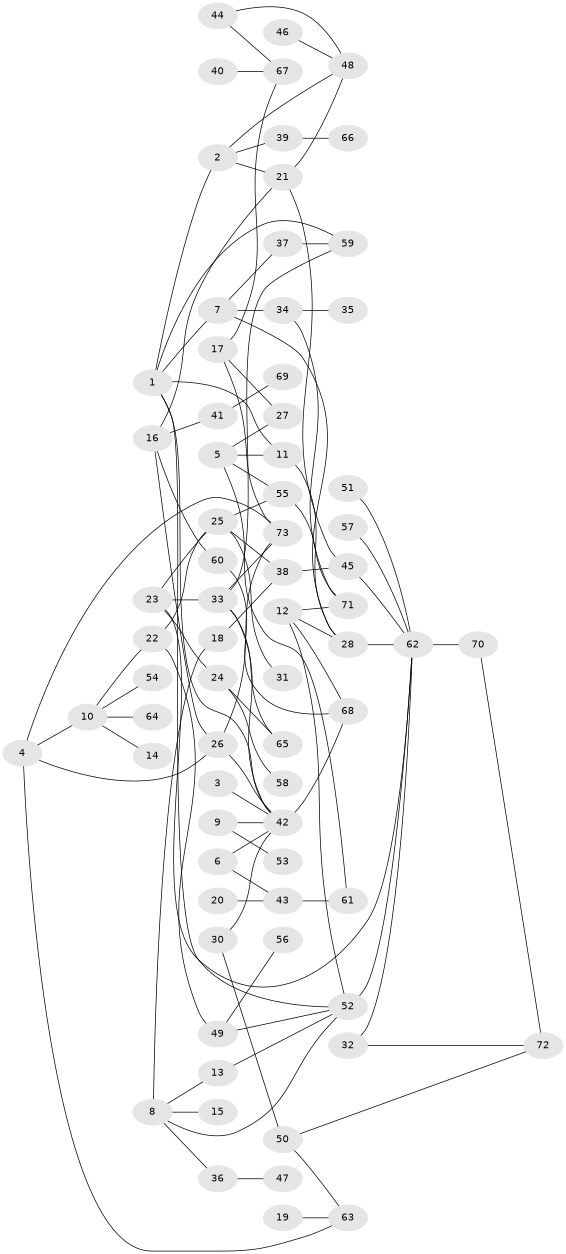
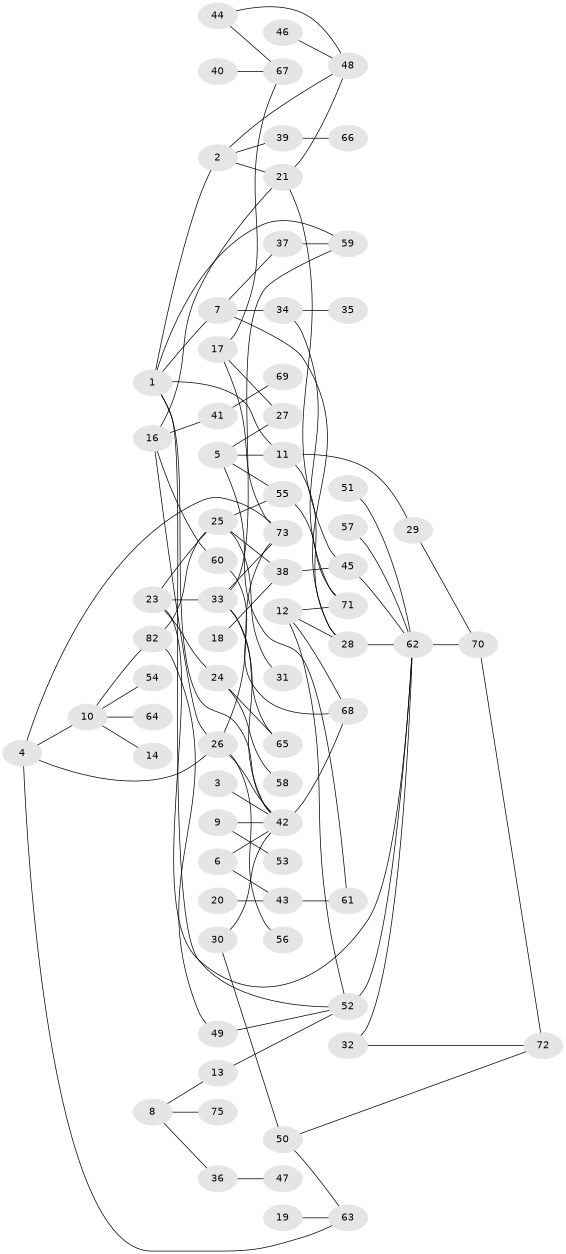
node "29": added
node "22": label "22" -> "82"
edge "18" -- "8": removed
edge "56" -- "49": now "56" -- "26"
node "15": label "15" -> "75"
edge "52" -- "8": removed
